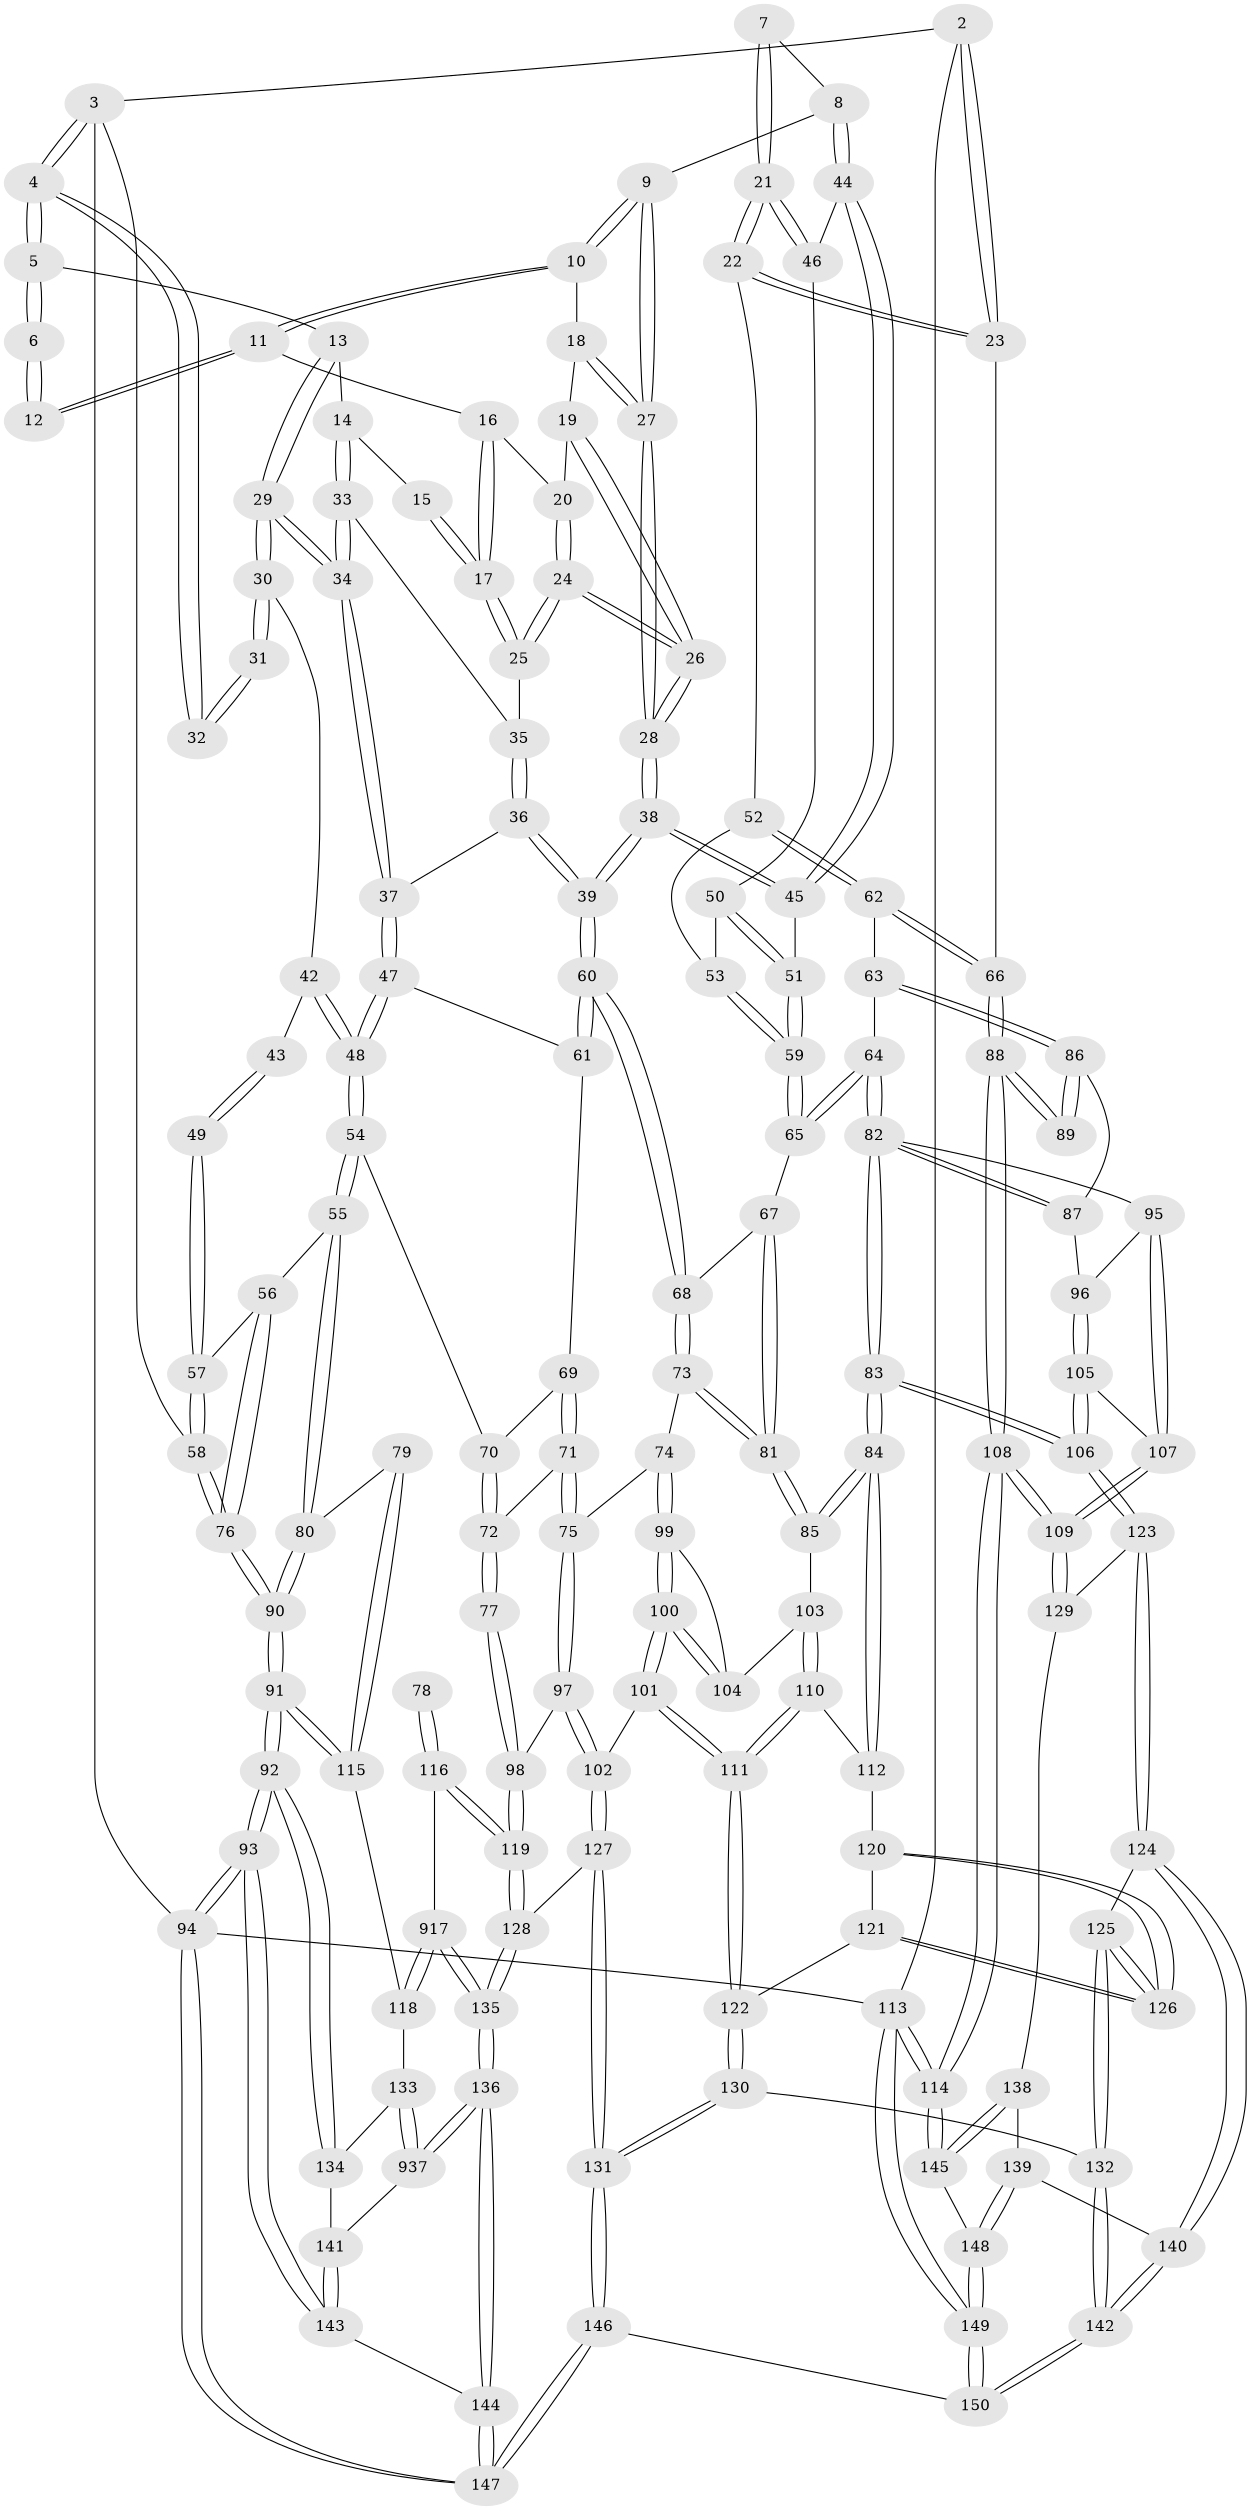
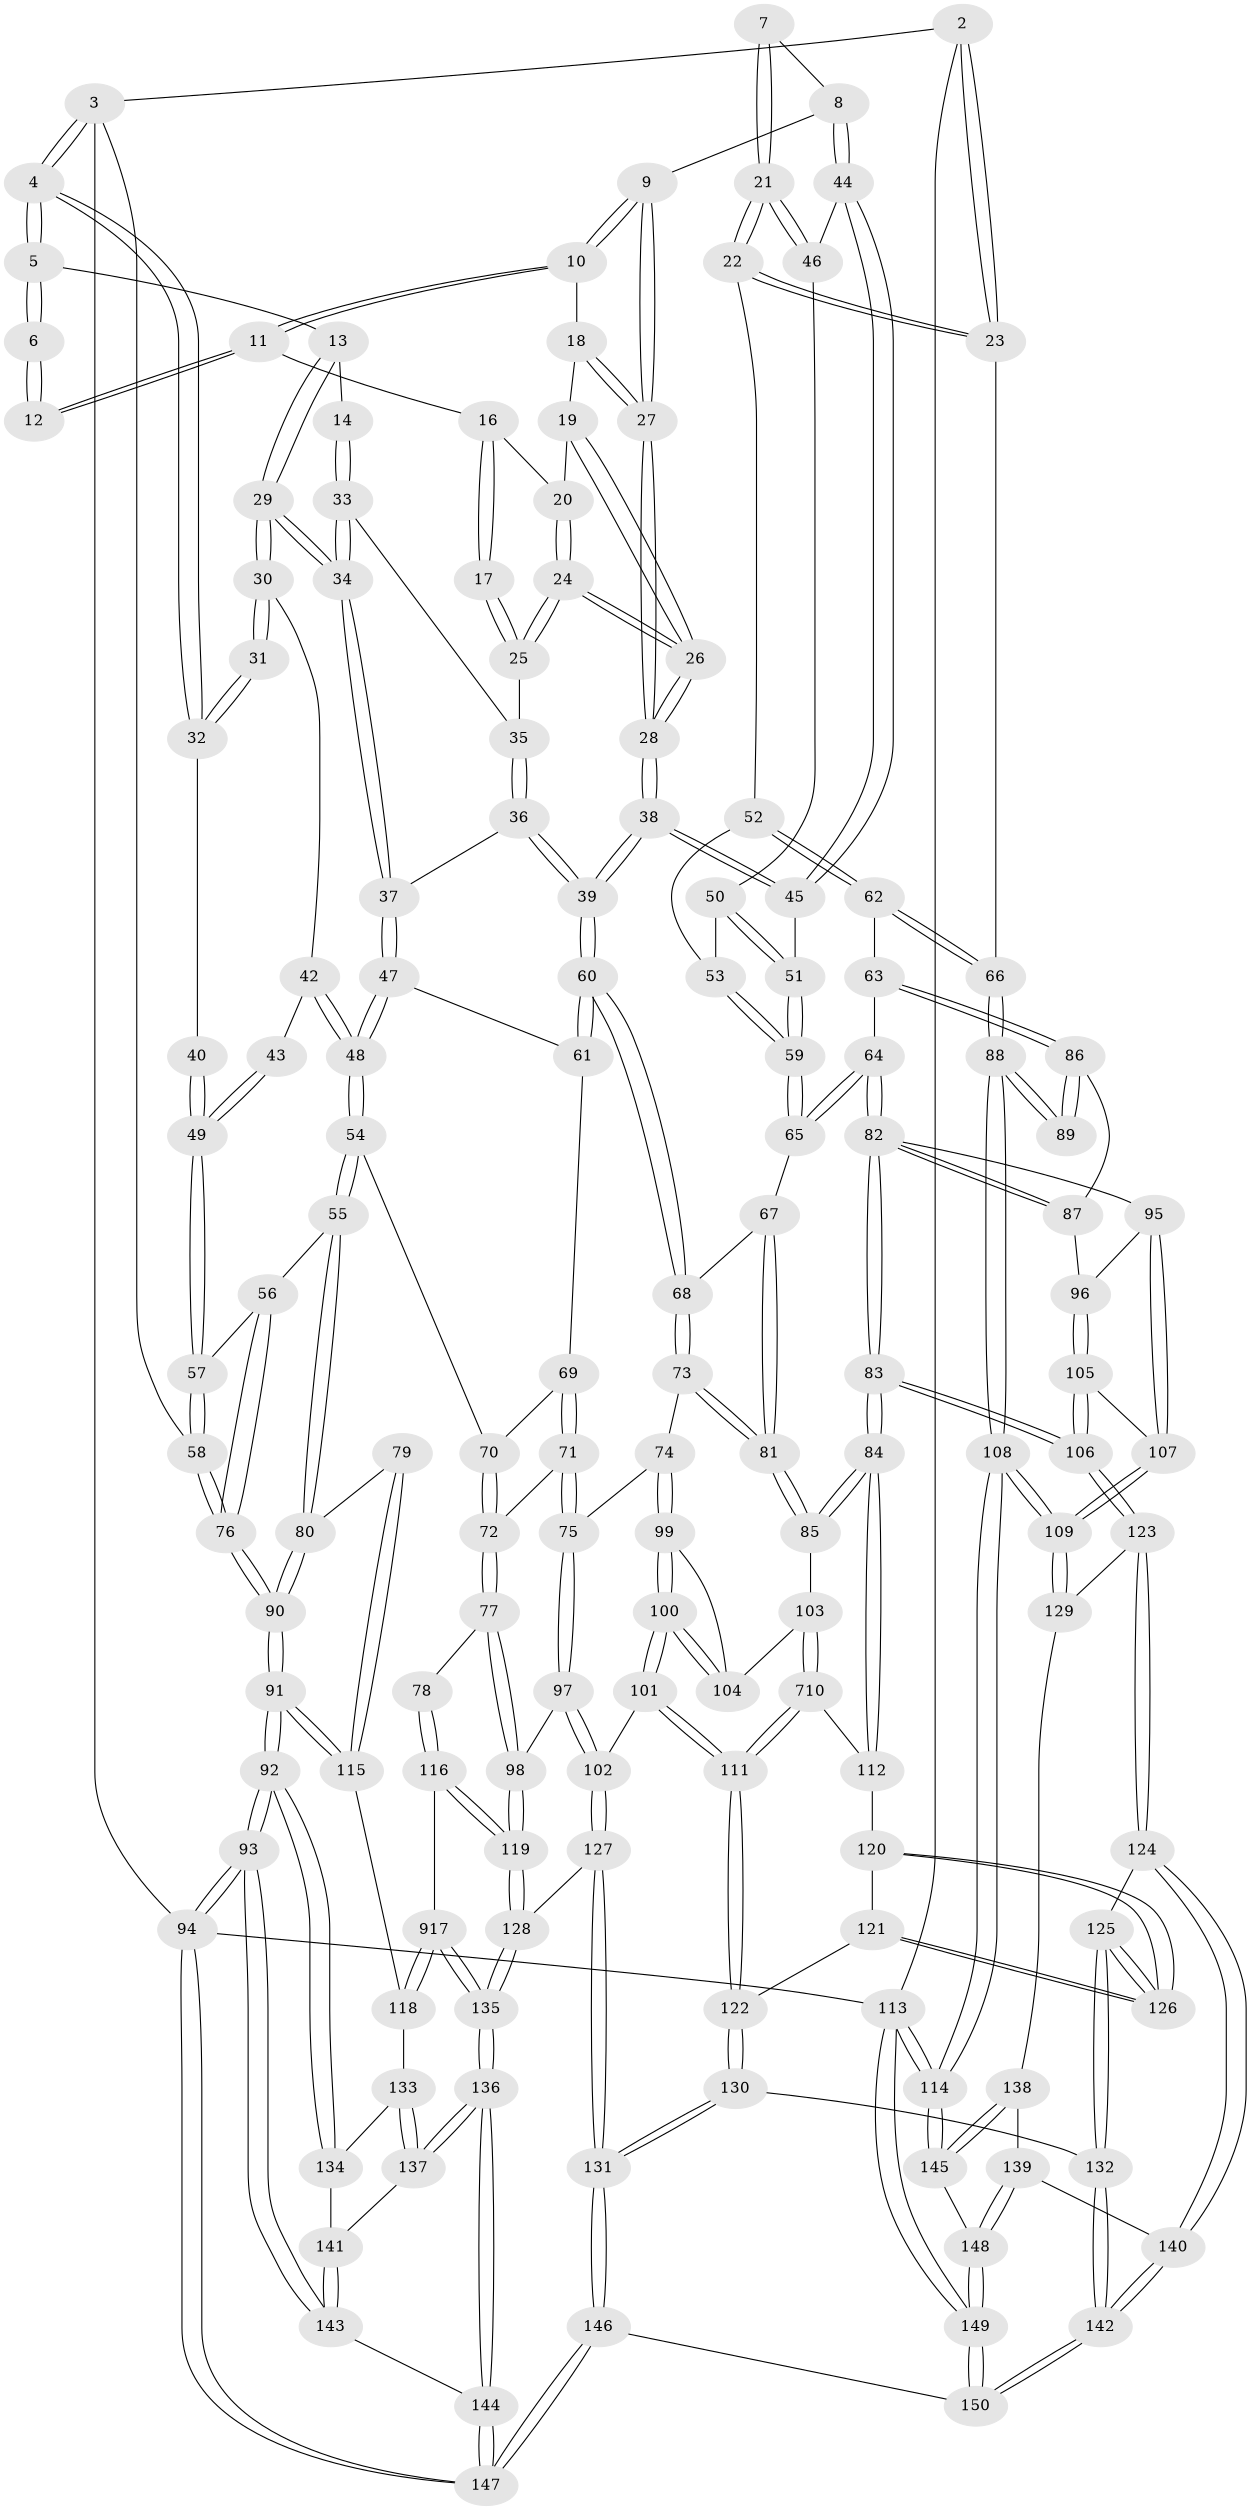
node "15": removed
node "40": added
edge "77" -- "78": added
node "110": label "110" -> "710"
node "937": label "937" -> "137"
